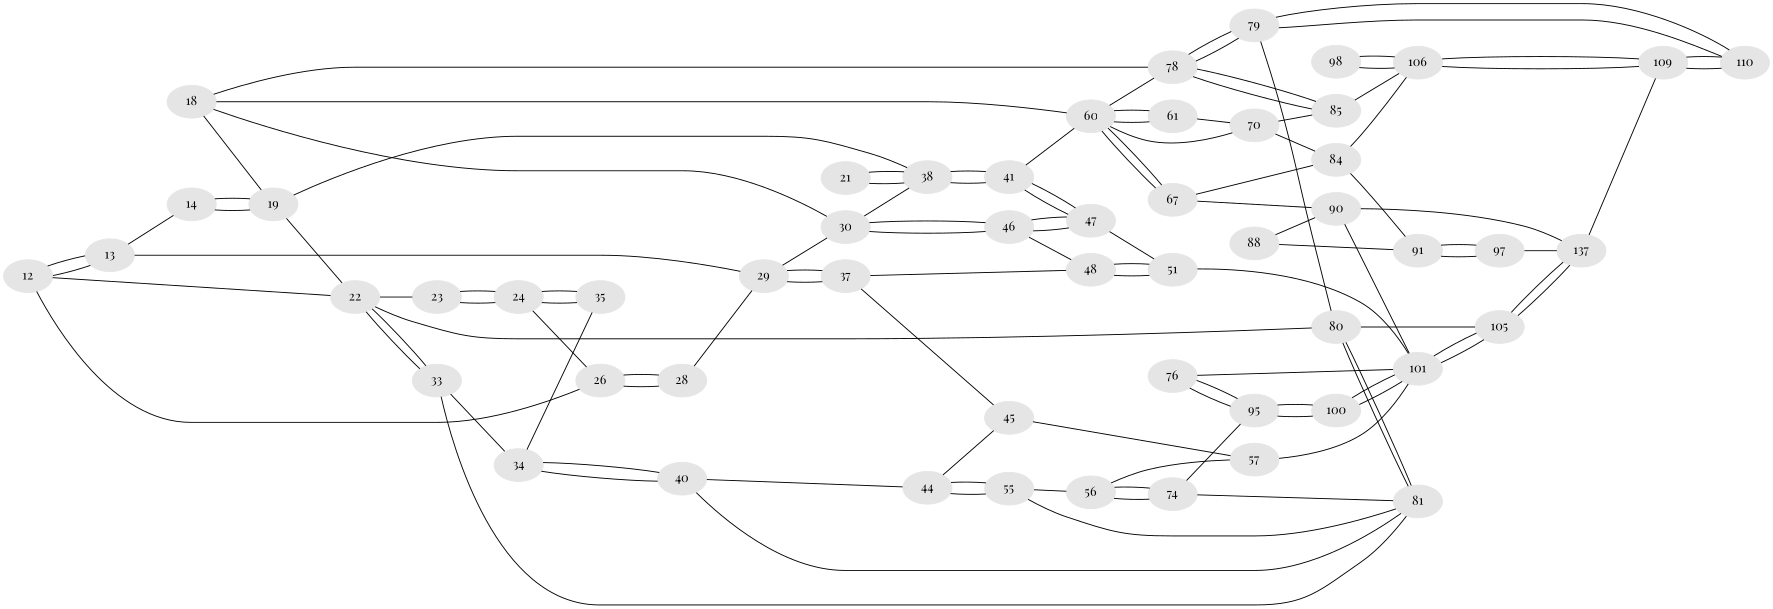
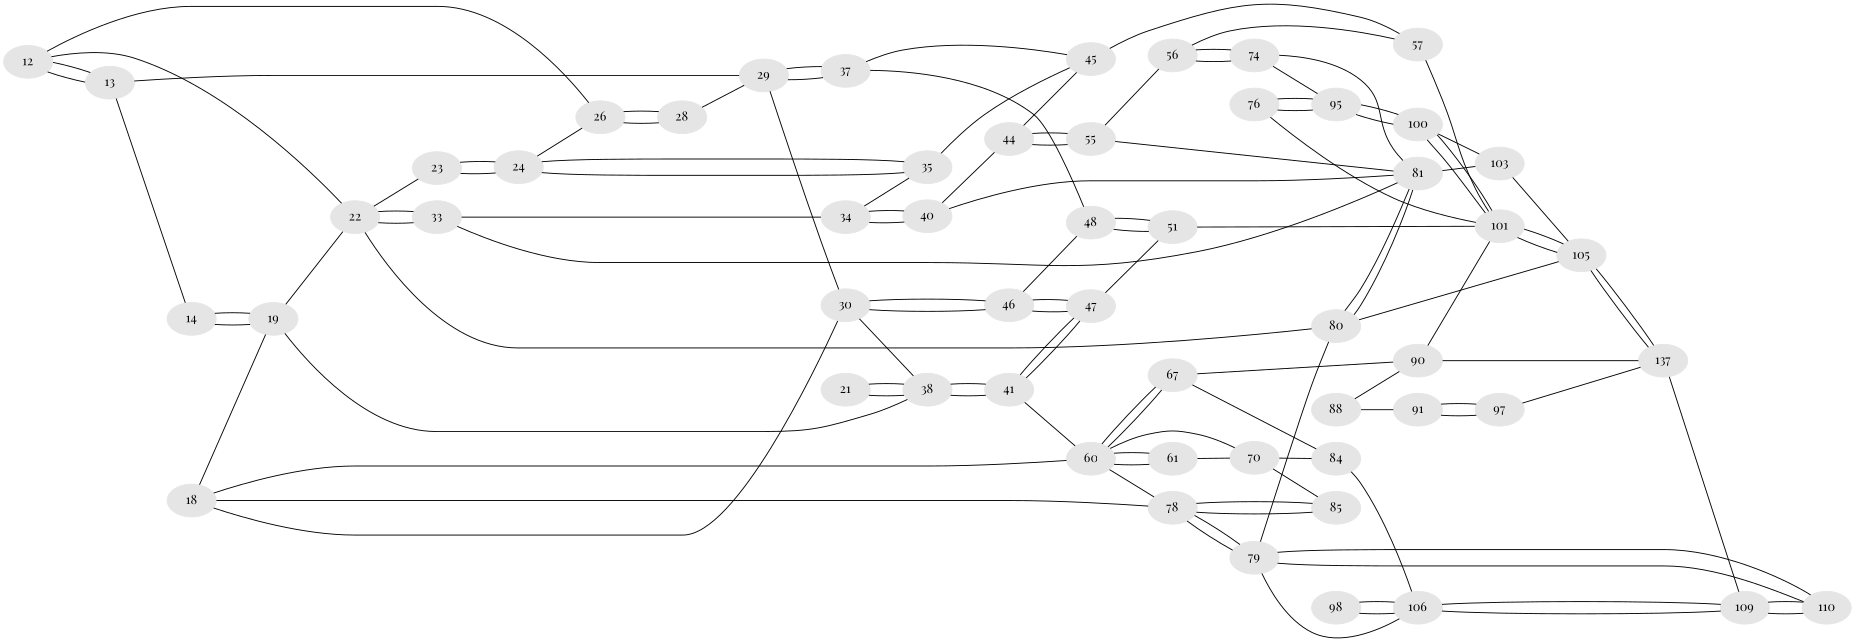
edge "106" -- "85": now "106" -- "79"
edge "45" -- "35": added
node "103": added
edge "84" -- "91": removed
